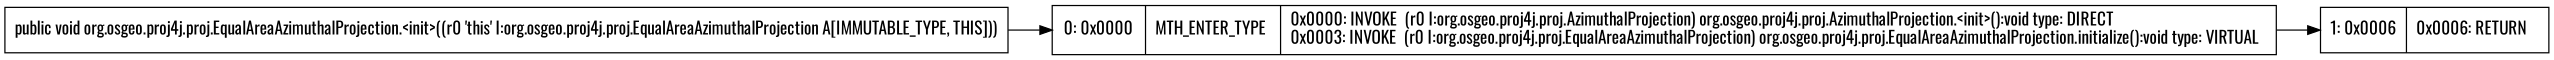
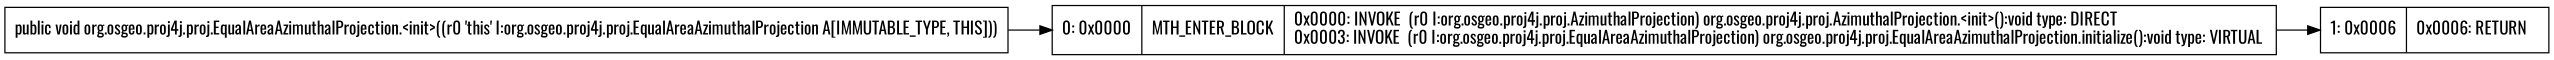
node "0: 0x0000": text "MTH_ENTER_TYPE" -> "MTH_ENTER_BLOCK"
